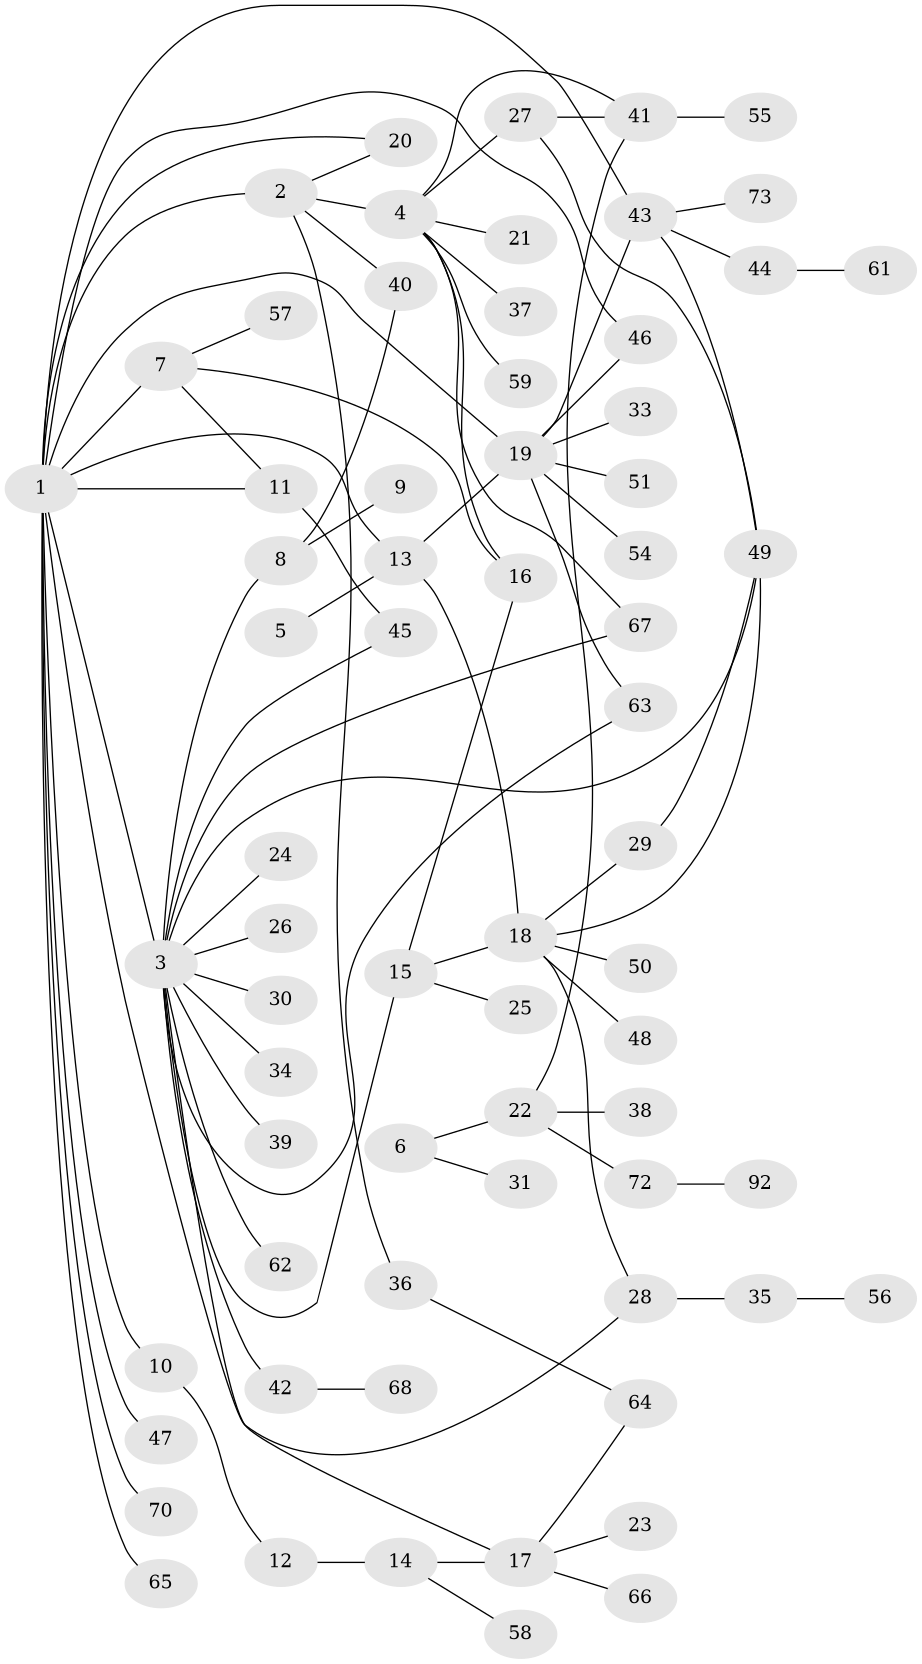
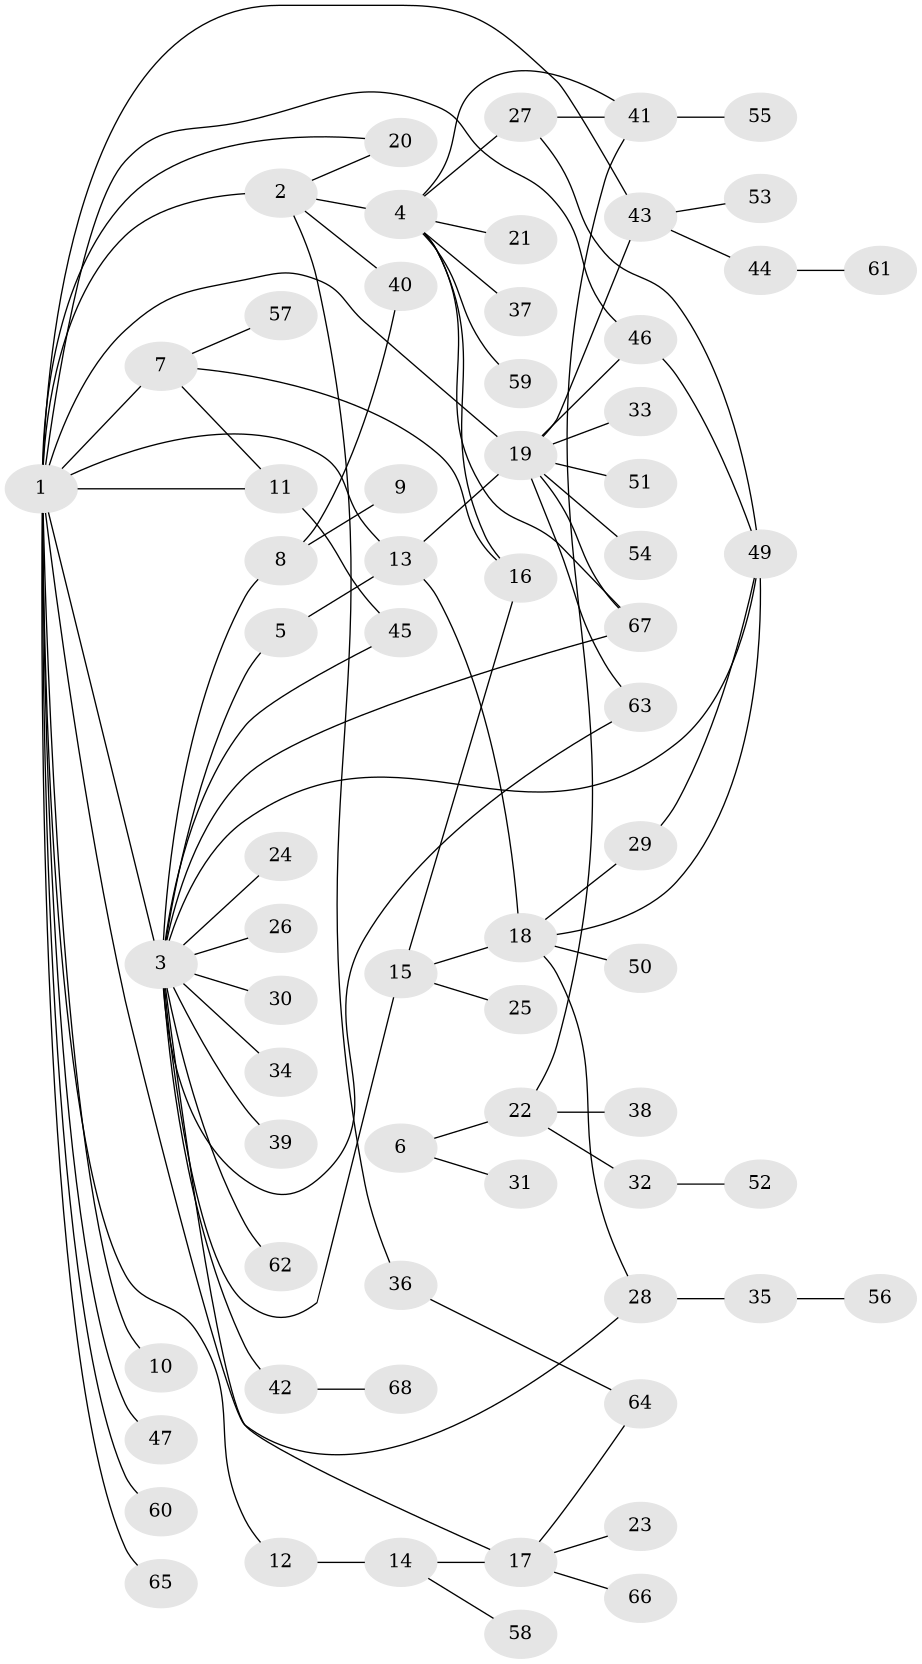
node "73": label "73" -> "53"
edge "43" -- "49": now "46" -- "49"
edge "19" -- "67": added
edge "5" -- "3": added
node "48": removed
node "72": label "72" -> "32"
node "92": label "92" -> "52"
edge "10" -- "12": now "1" -- "12"
node "70": label "70" -> "60"
